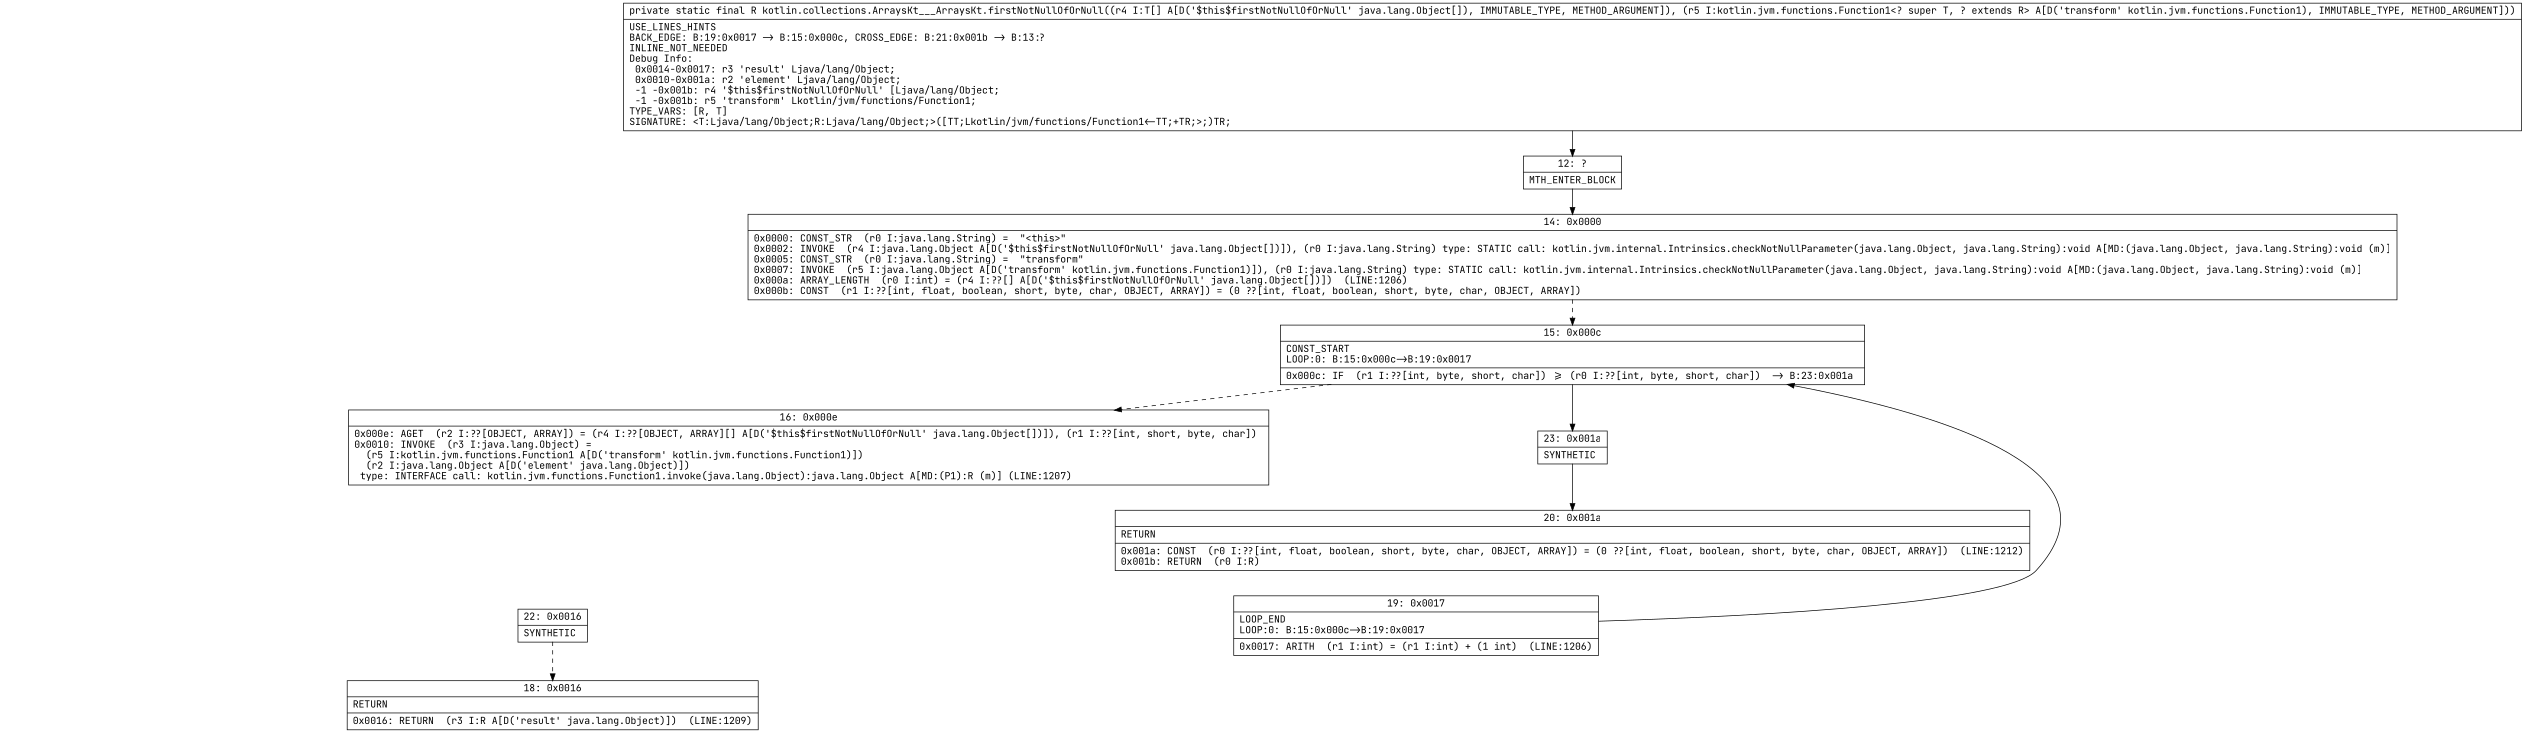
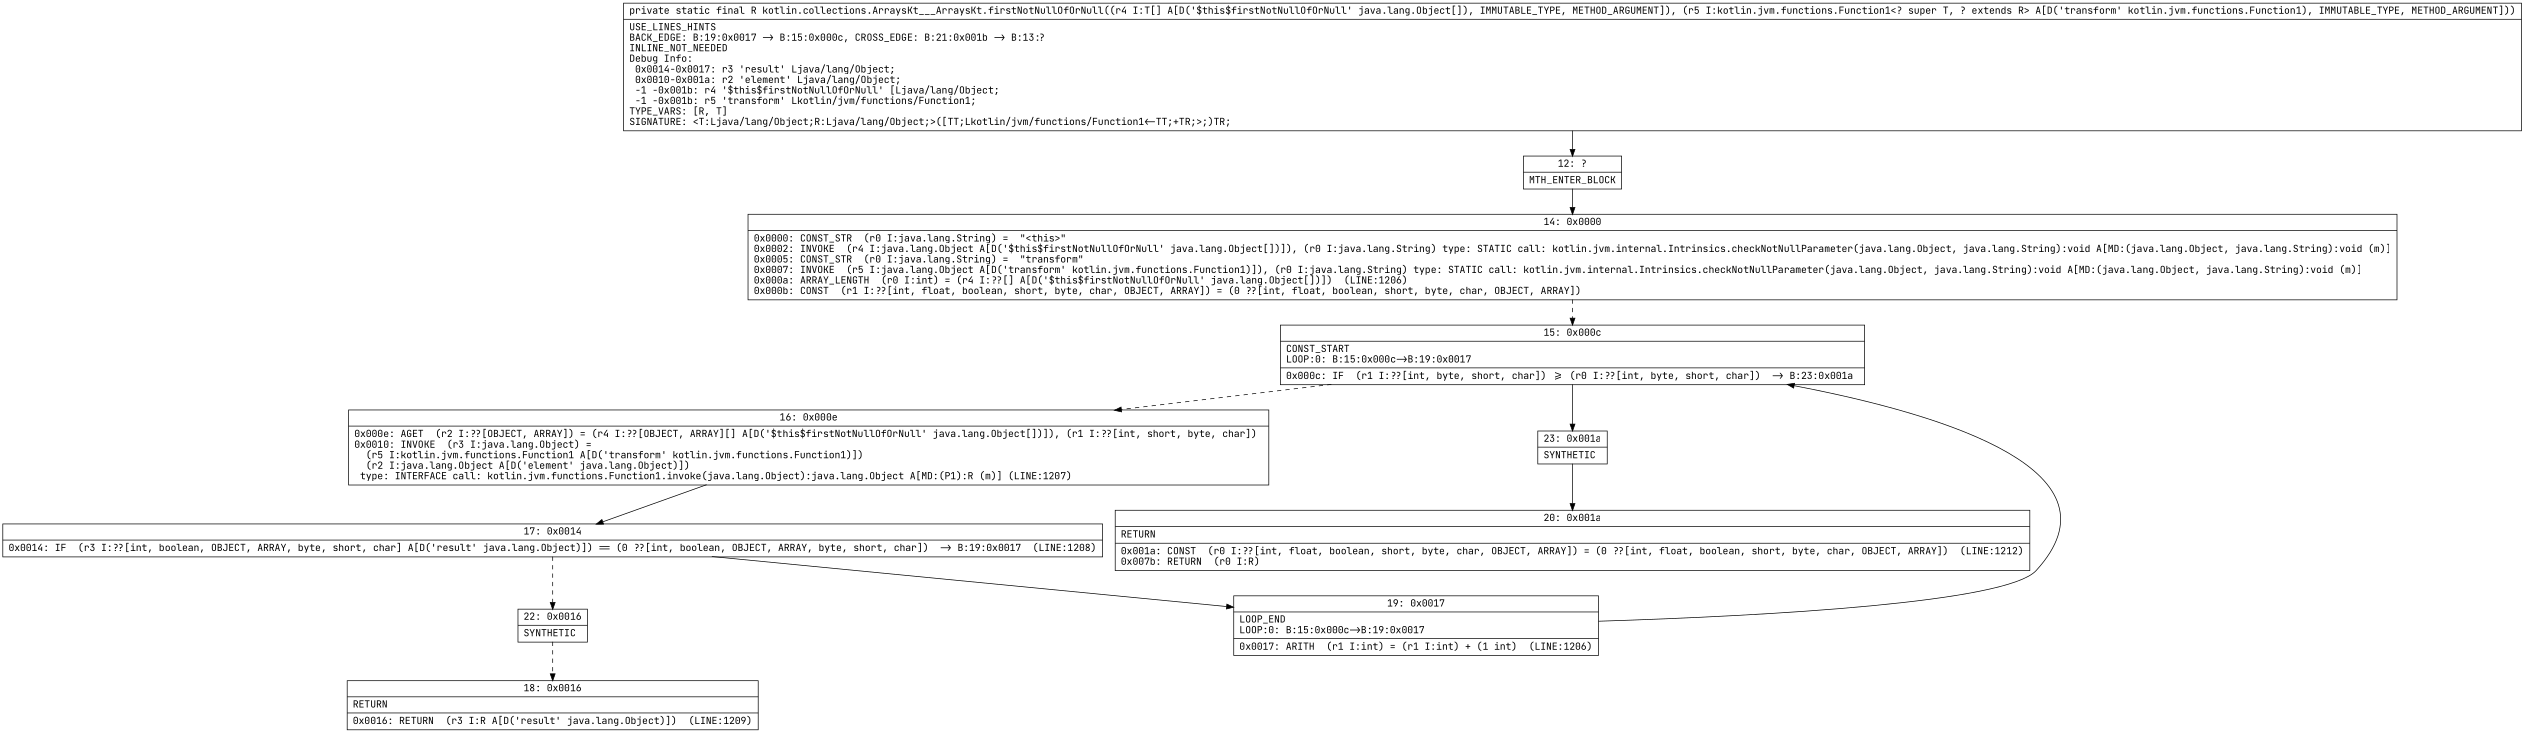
node "17: 0x0014": added
node "20: 0x001a": text "0x001b: RETURN  (r0 I:R)" -> "0x007b: RETURN  (r0 I:R)"
